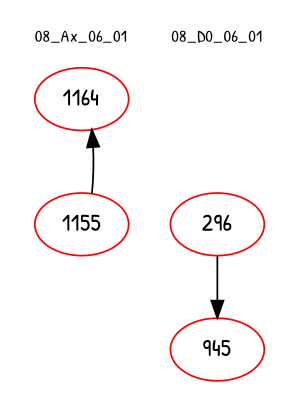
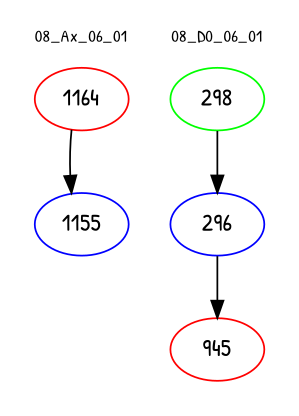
node "298": added
edge "1155" -> "1164": reversed
node "1155": color red -> blue
node "296": color red -> blue
